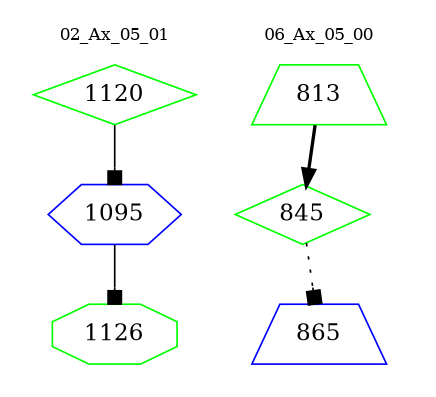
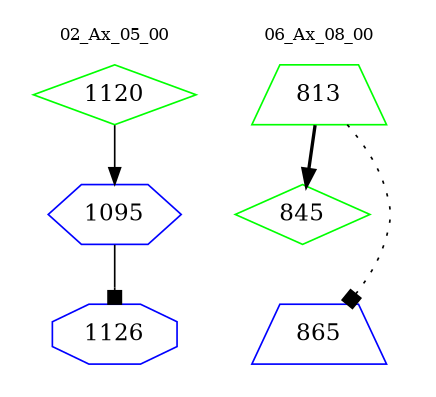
cluster "02_Ax_05_01": label "02_Ax_05_01" -> "02_Ax_05_00"
cluster "06_Ax_05_00": label "06_Ax_05_00" -> "06_Ax_08_00"
edge "1120" -> "1095": arrowhead box -> normal
edge "845" -> "865": now "813" -> "865"
node "1126": color green -> blue
